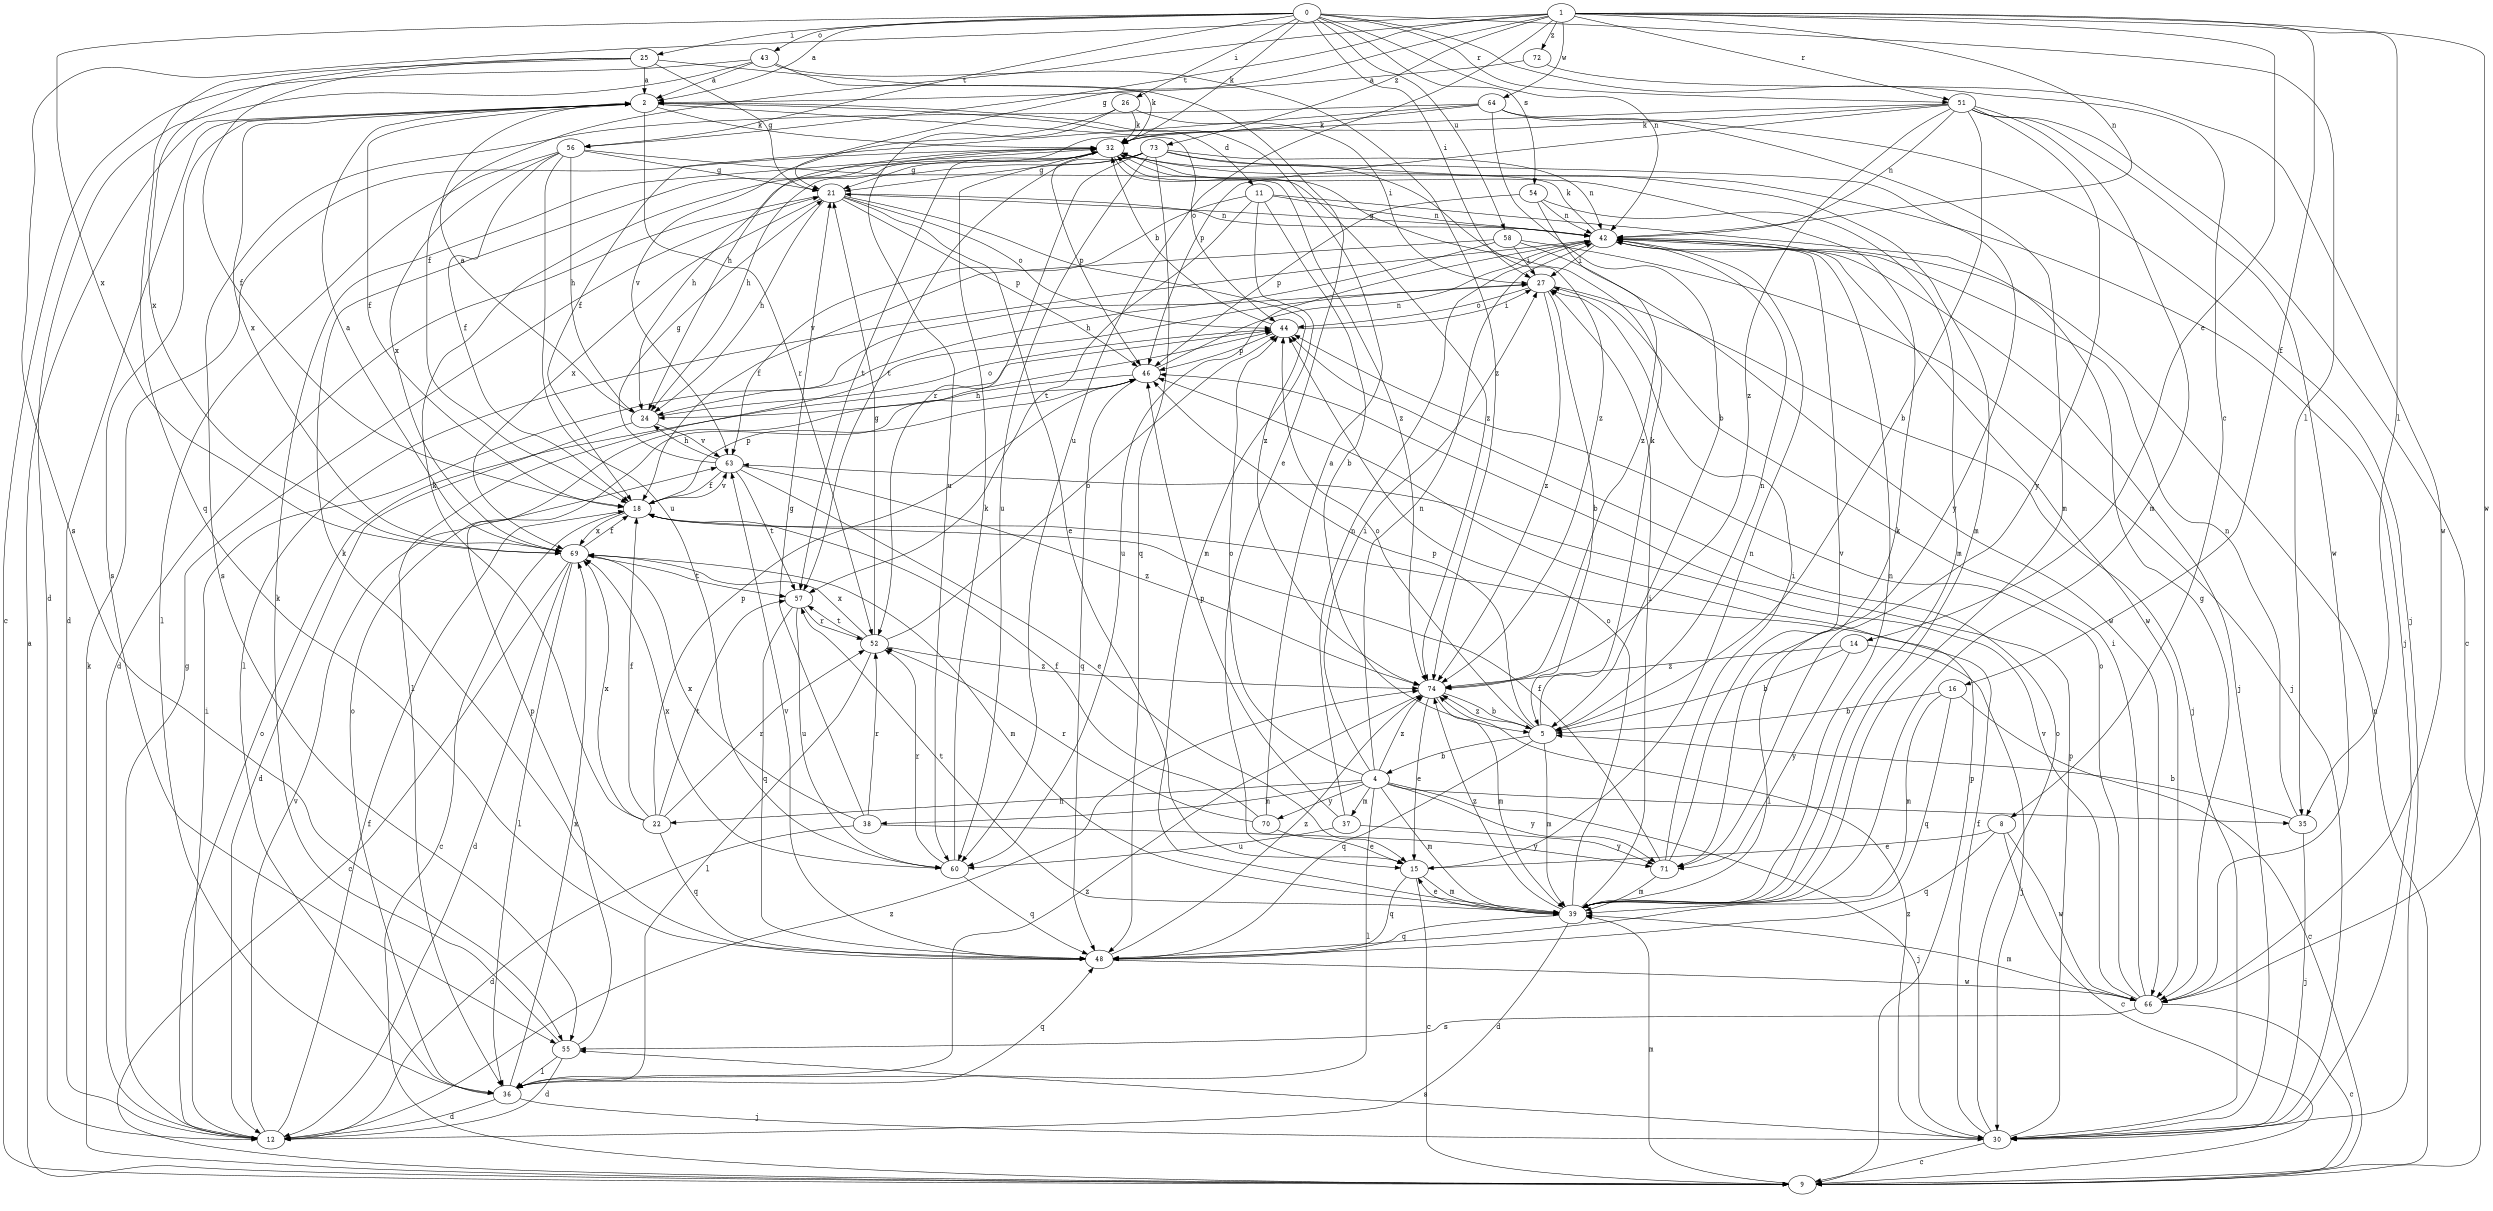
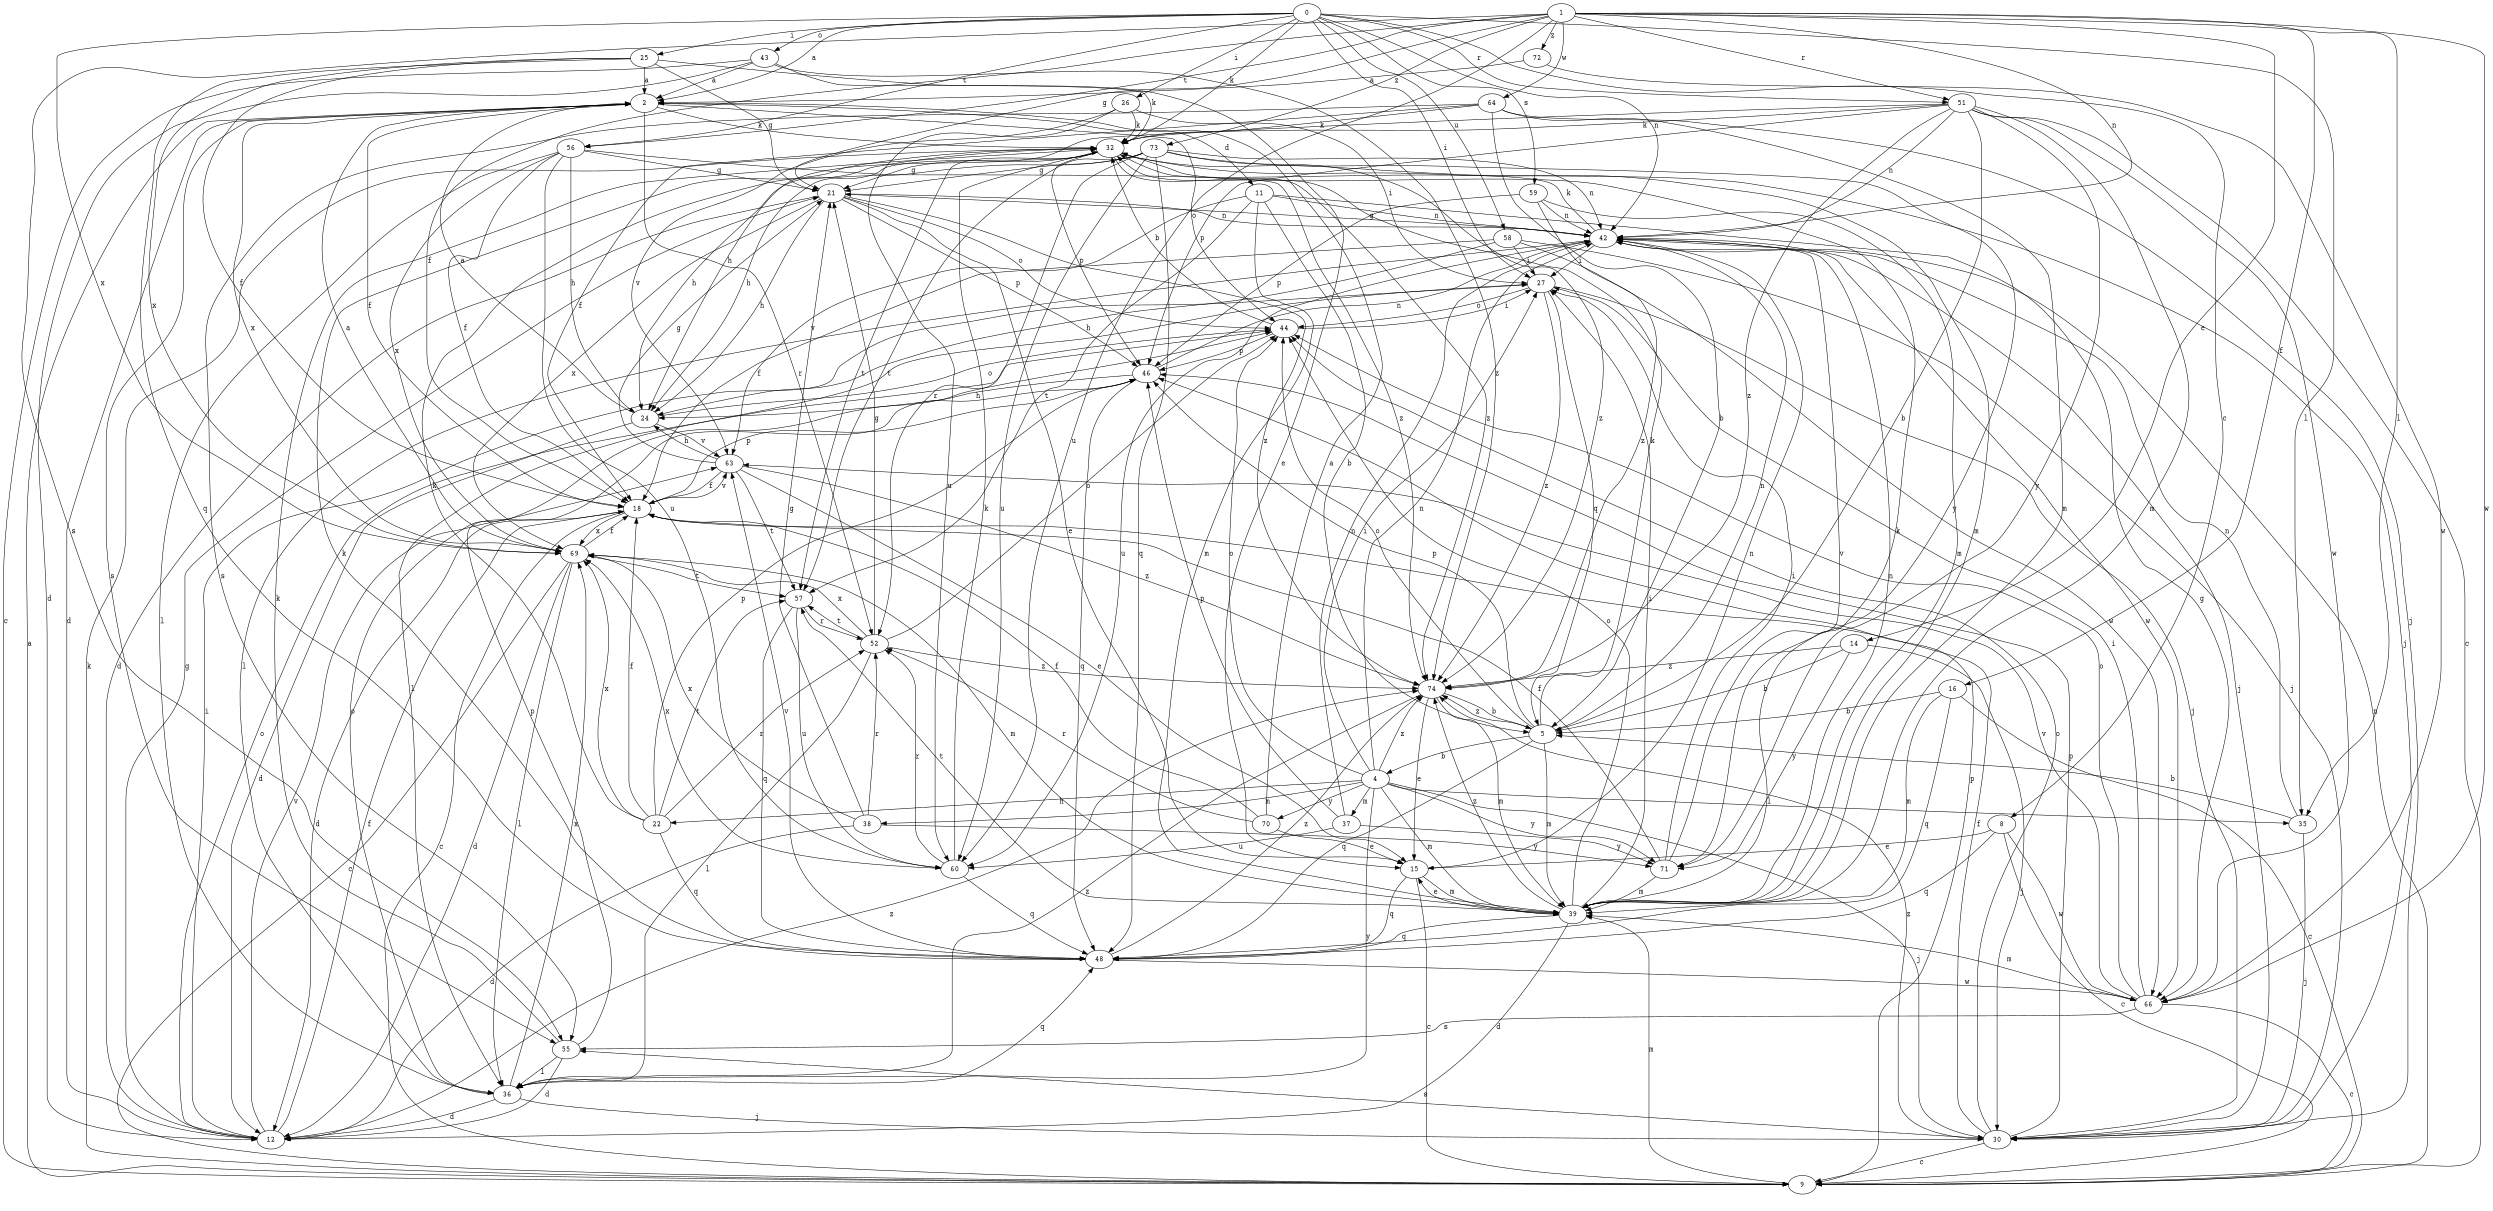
node "54": label "54" -> "59"
edge "27" -> "5": label "b" -> "q"
edge "18" -> "12": added, label "d"
edge "4" -> "36": label "l" -> "y"
